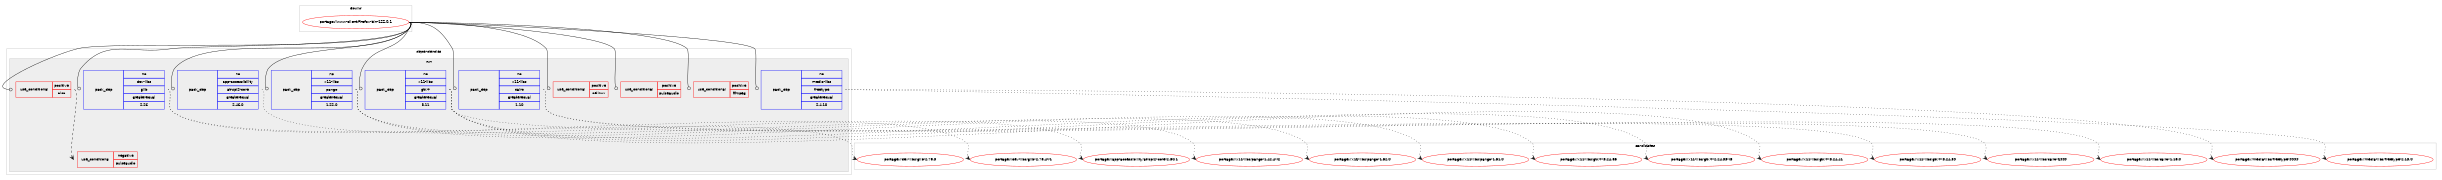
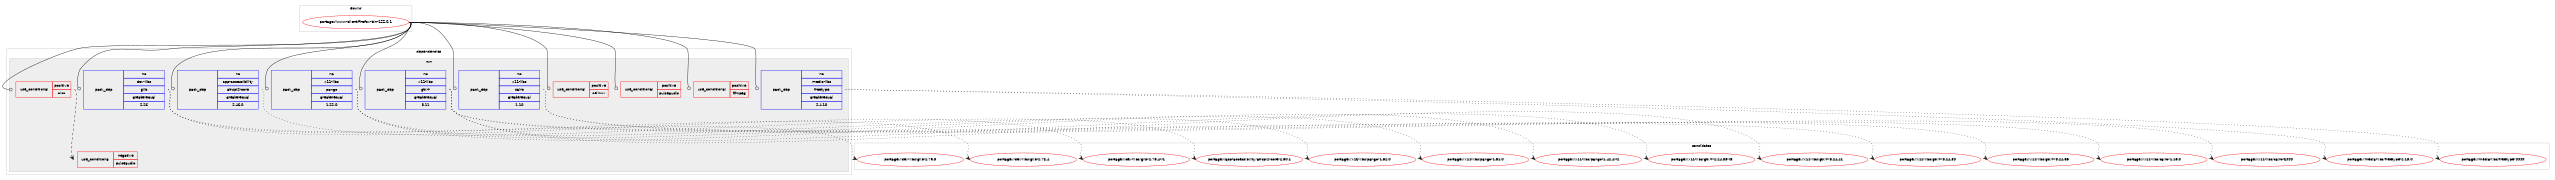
node "portage://dev-libs/glib-2.76.4": added
